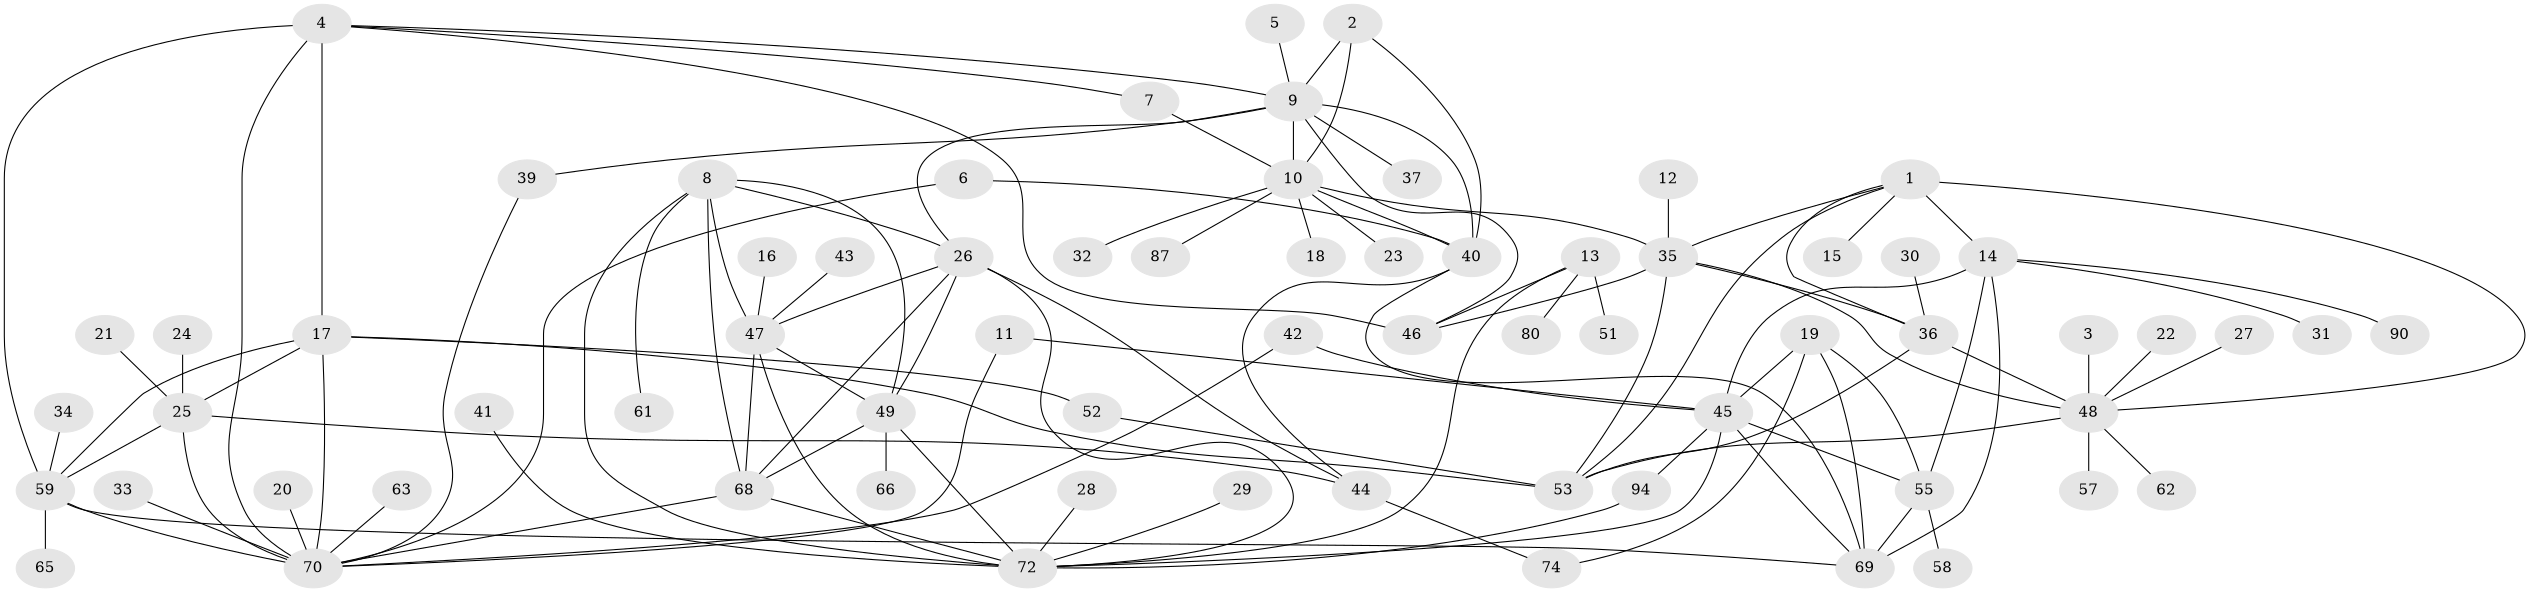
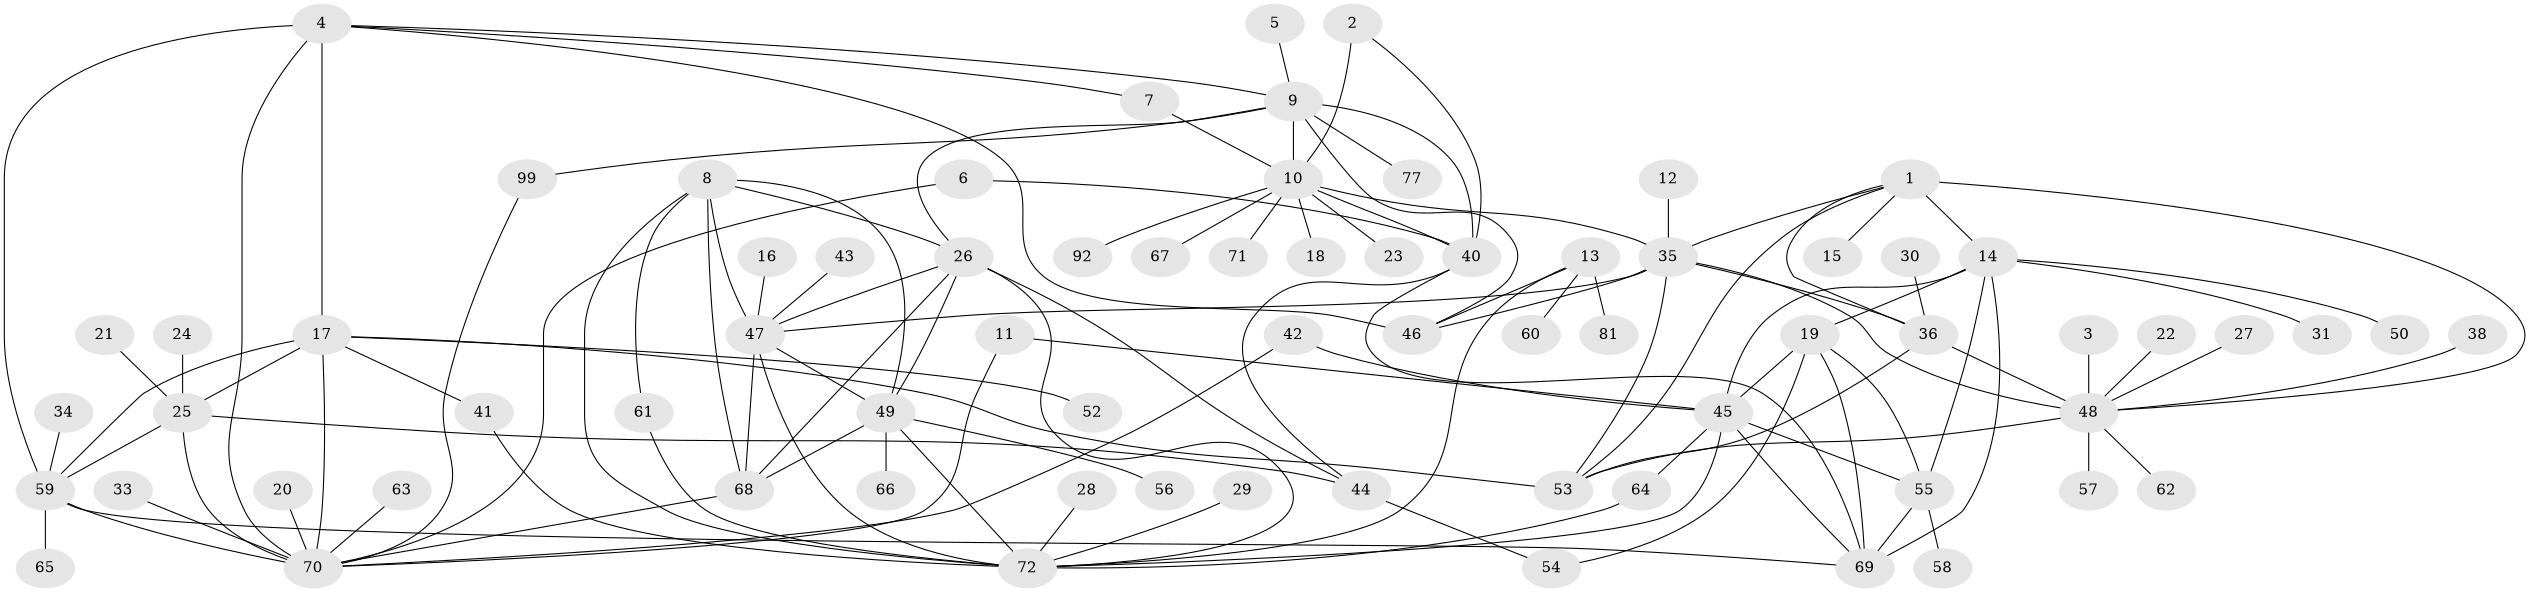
edge "2" -- "9": removed
node "39": label "39" -> "99"
node "37": label "37" -> "77"
node "32": label "32" -> "92"
node "87": label "87" -> "67"
node "71": added
edge "14" -- "19": added
edge "35" -- "47": added
node "80": label "80" -> "60"
node "51": label "51" -> "81"
node "90": label "90" -> "50"
node "38": added
edge "17" -- "41": added
edge "52" -- "53": removed
node "56": added
node "94": label "94" -> "64"
edge "68" -- "72": now "61" -- "72"
node "74": label "74" -> "54"
